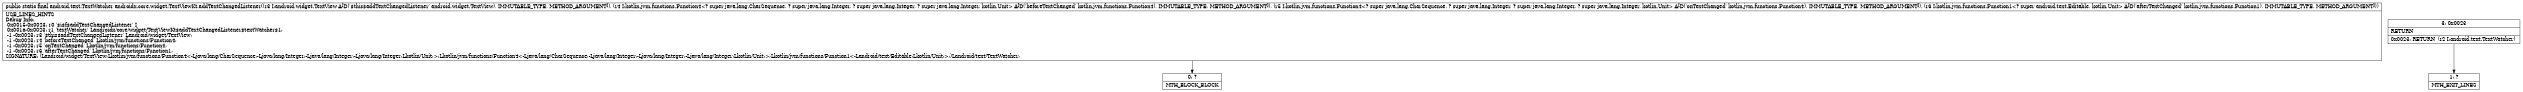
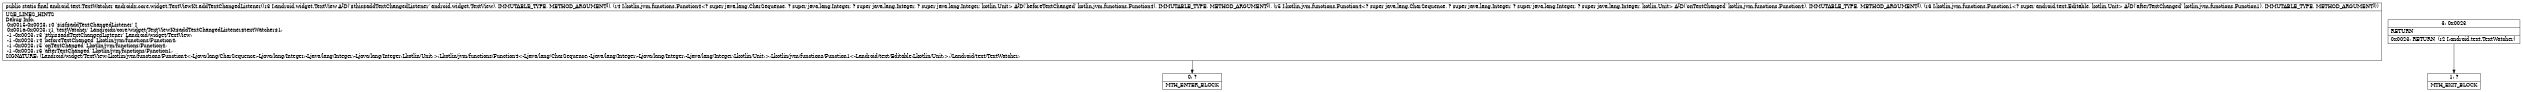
node "0: ?": text "MTH_BLOCK_BLOCK" -> "MTH_ENTER_BLOCK"
node "1: ?": text "MTH_EXIT_LINES" -> "MTH_EXIT_BLOCK"
